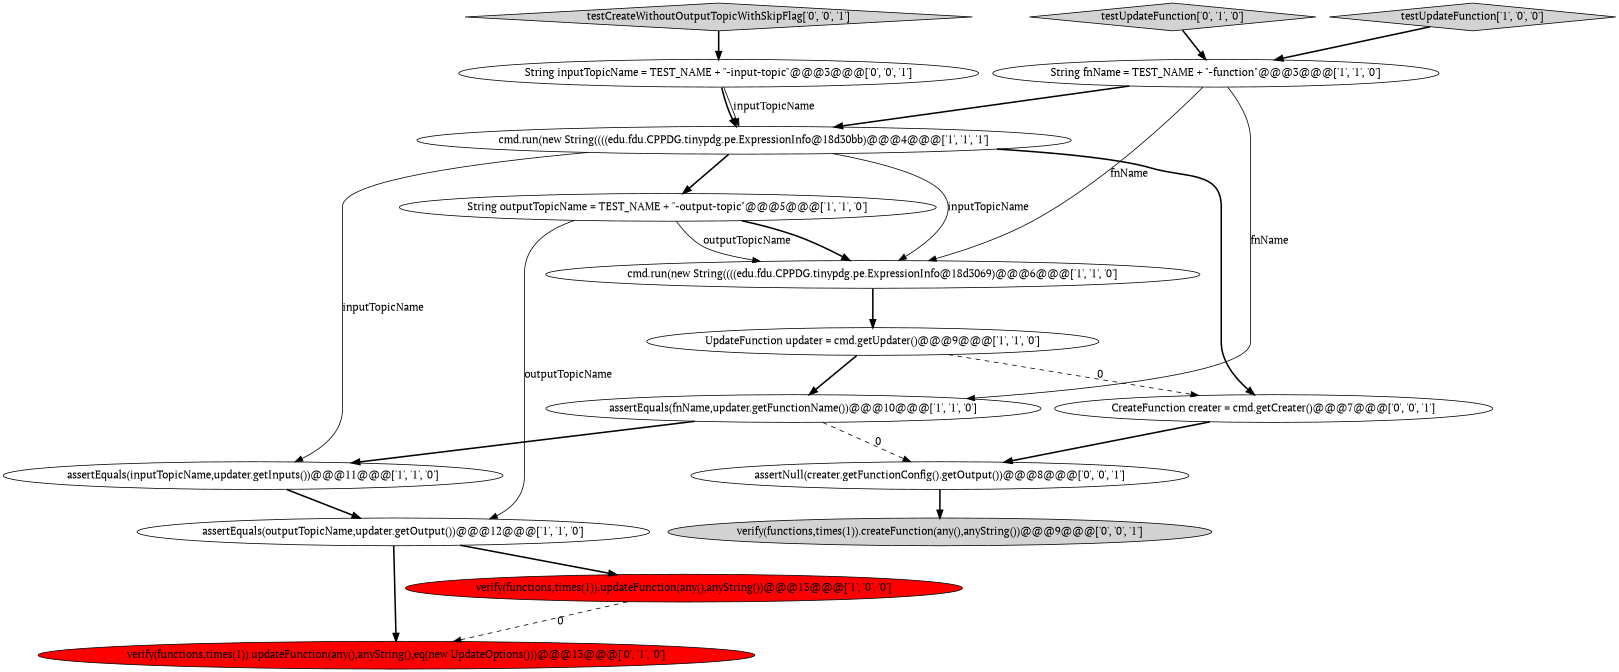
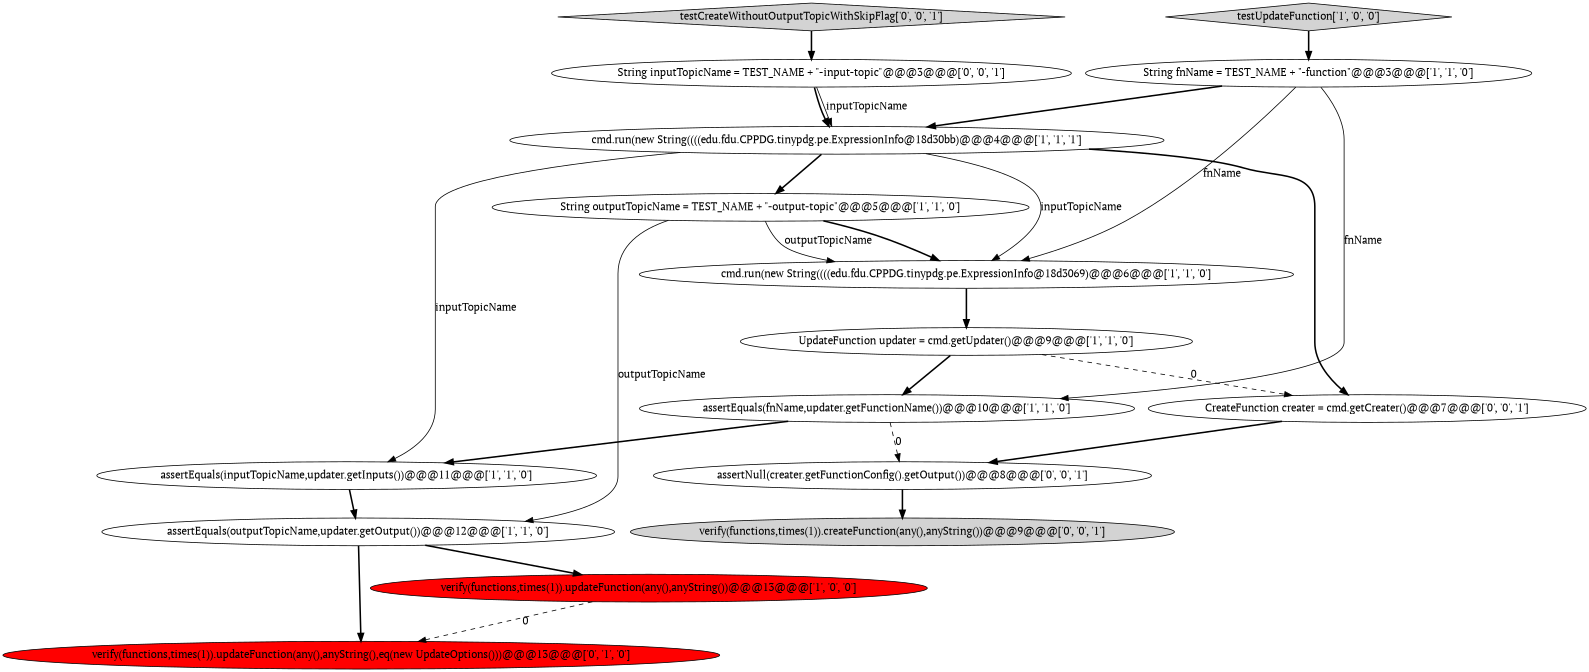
node "testUpdateFunction['0', '1', '0']": removed
